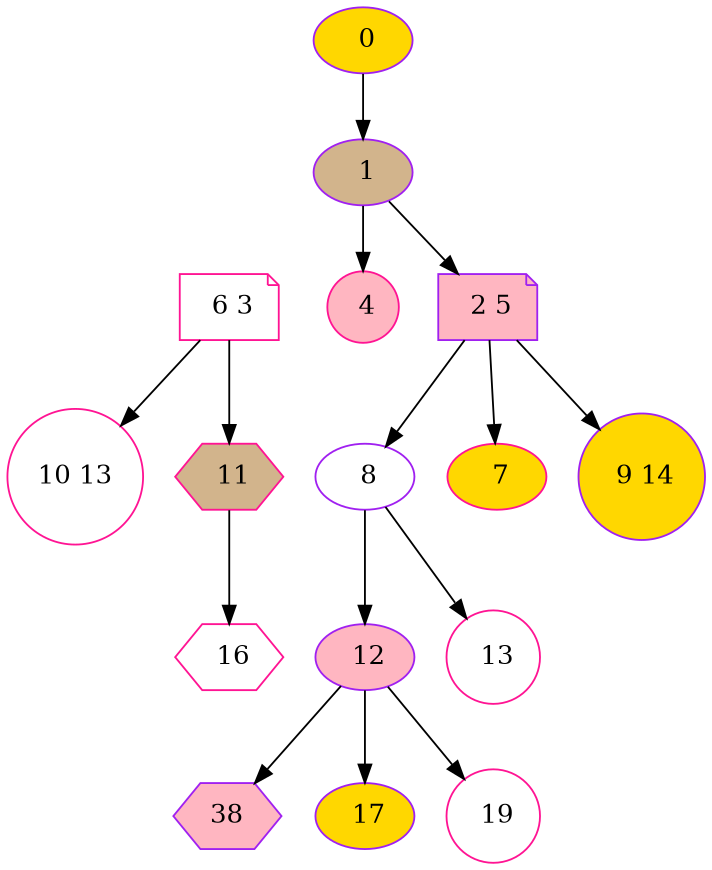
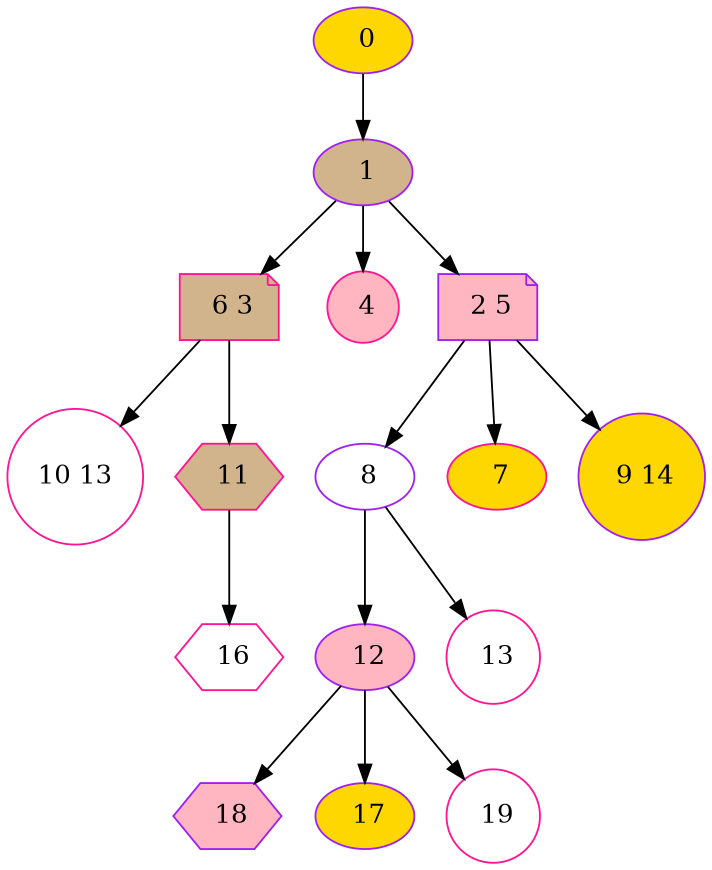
edge "1" -> "6 3": added
node "6 3": fillcolor white -> tan
node "38": label "38" -> "18"
